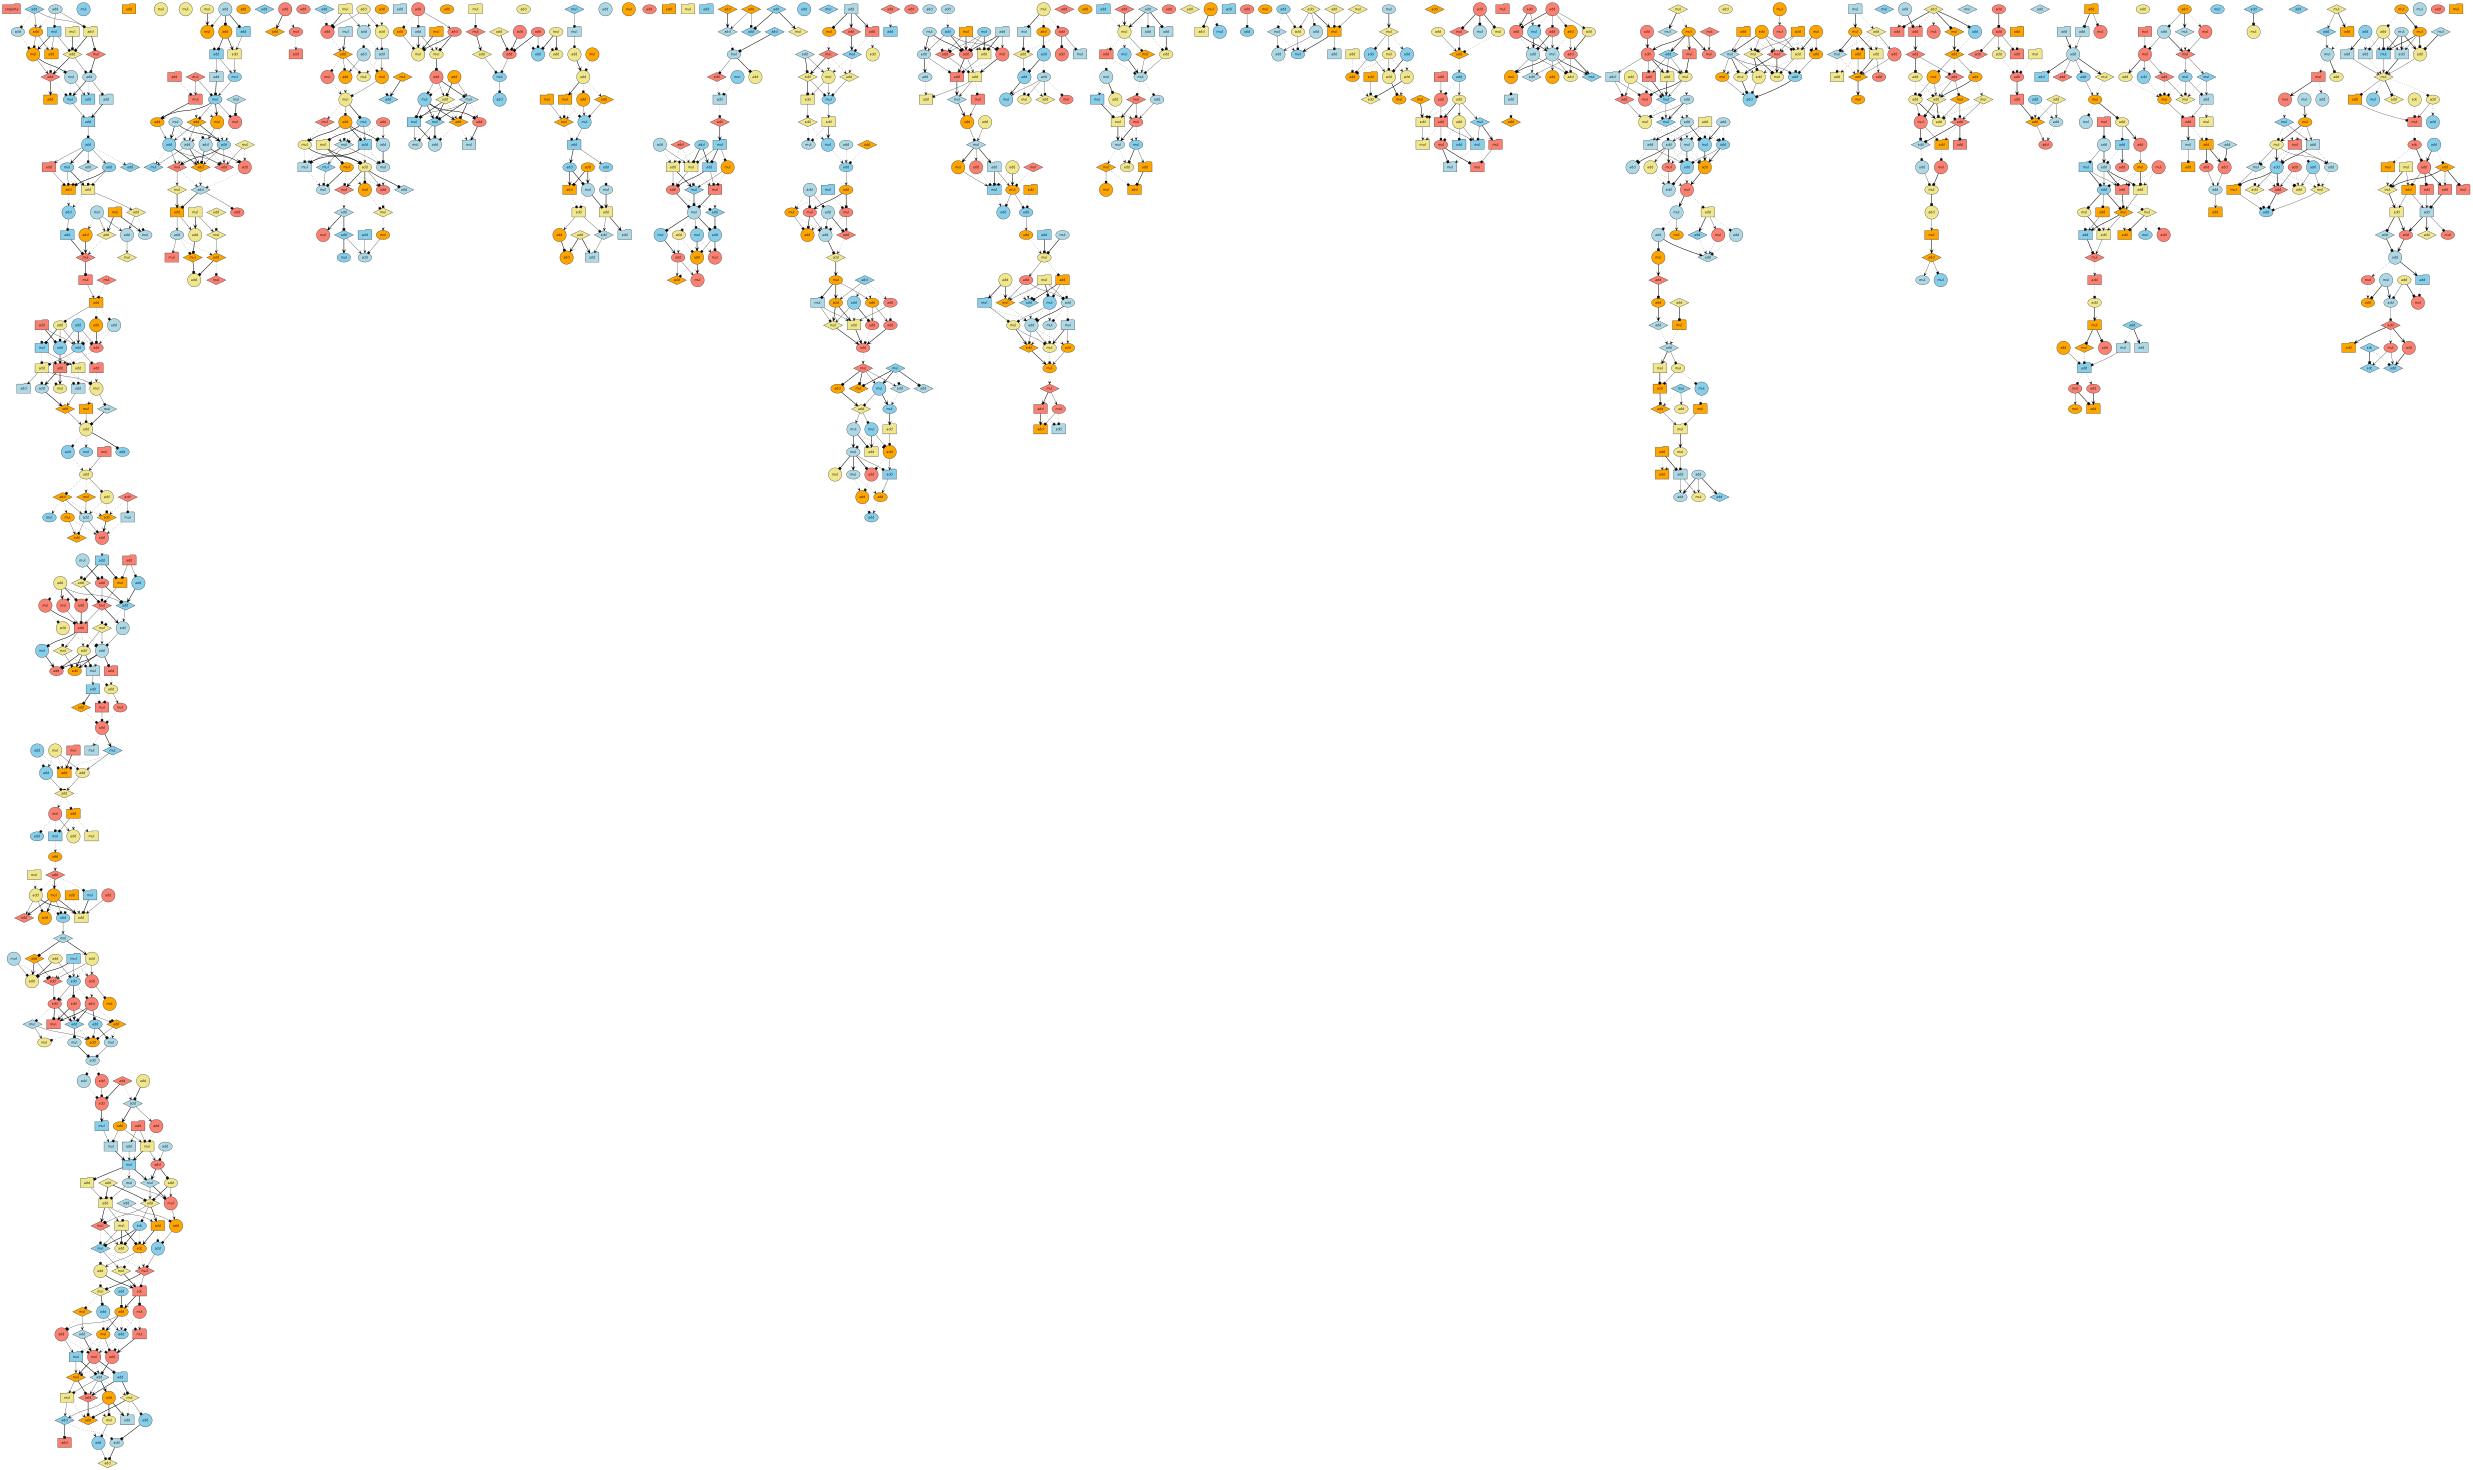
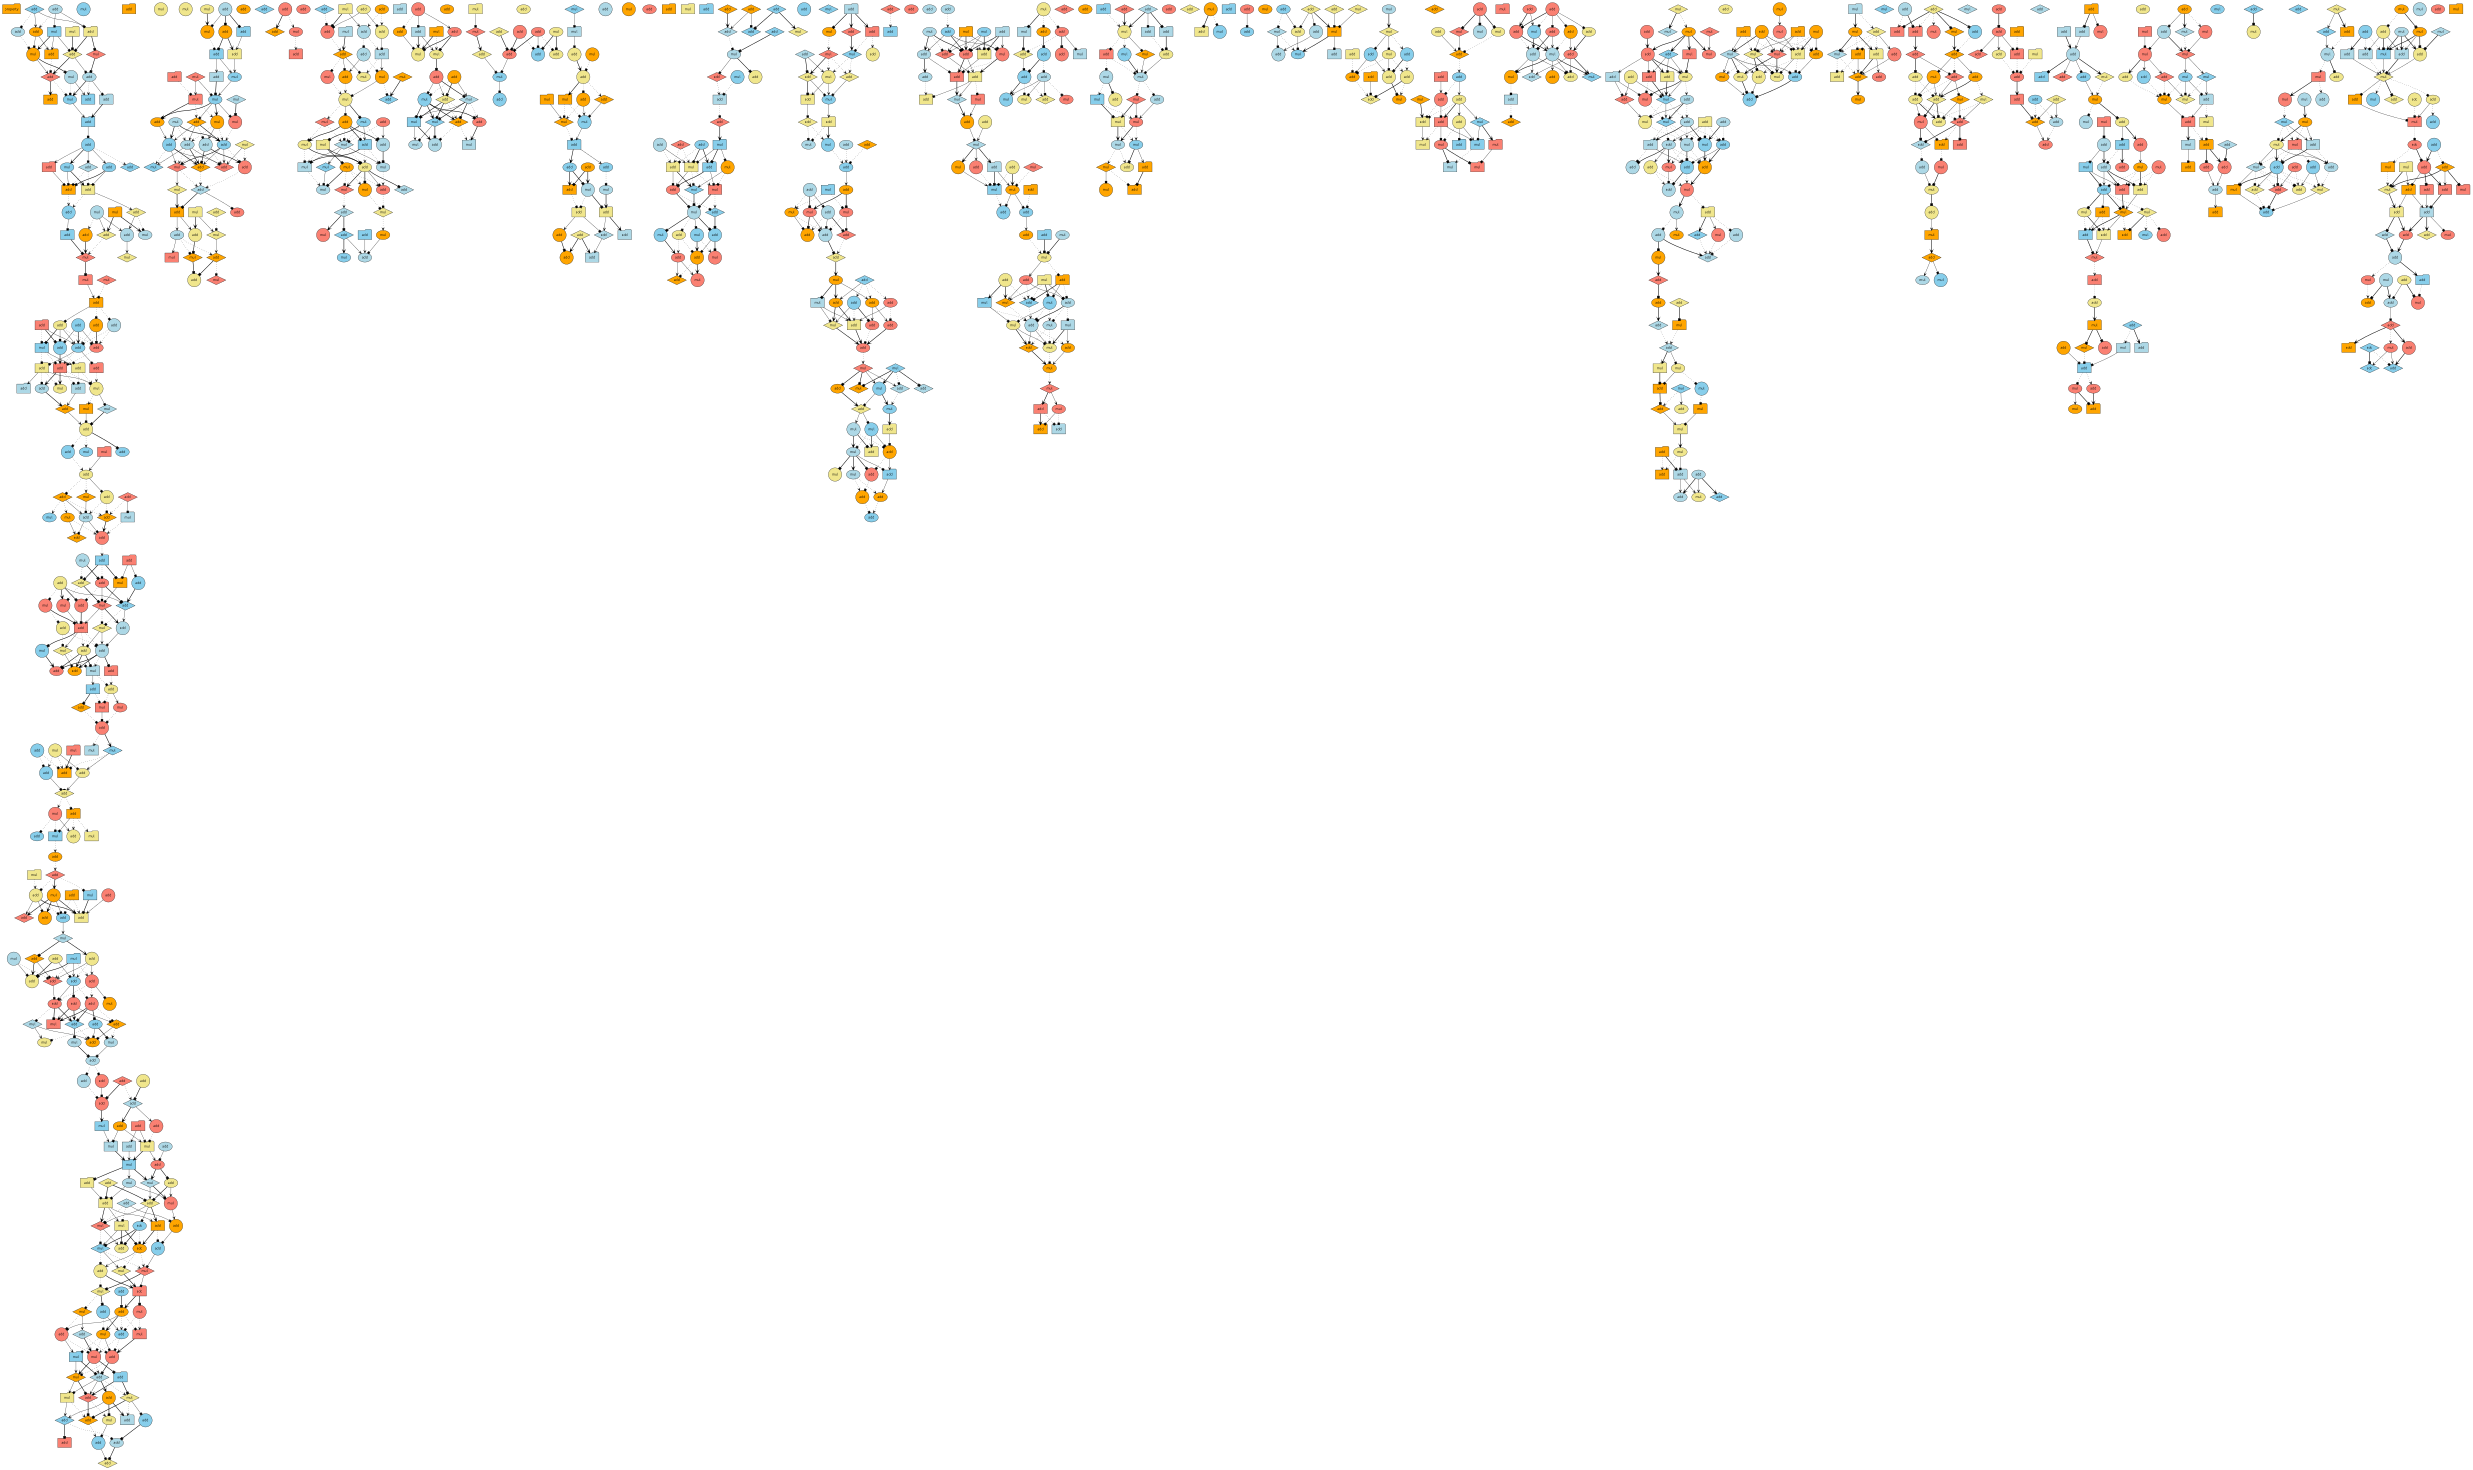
node "property": fillcolor salmon -> orange
